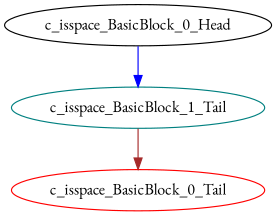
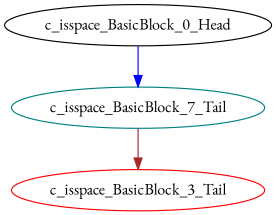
node "c_isspace_BasicBlock_1_Tail": label "c_isspace_BasicBlock_1_Tail" -> "c_isspace_BasicBlock_7_Tail"
node "c_isspace_BasicBlock_0_Tail": label "c_isspace_BasicBlock_0_Tail" -> "c_isspace_BasicBlock_3_Tail"
